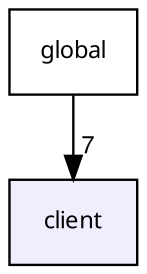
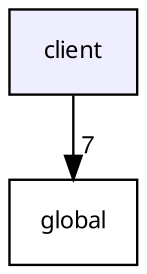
edge "global" -> "client": reversed
